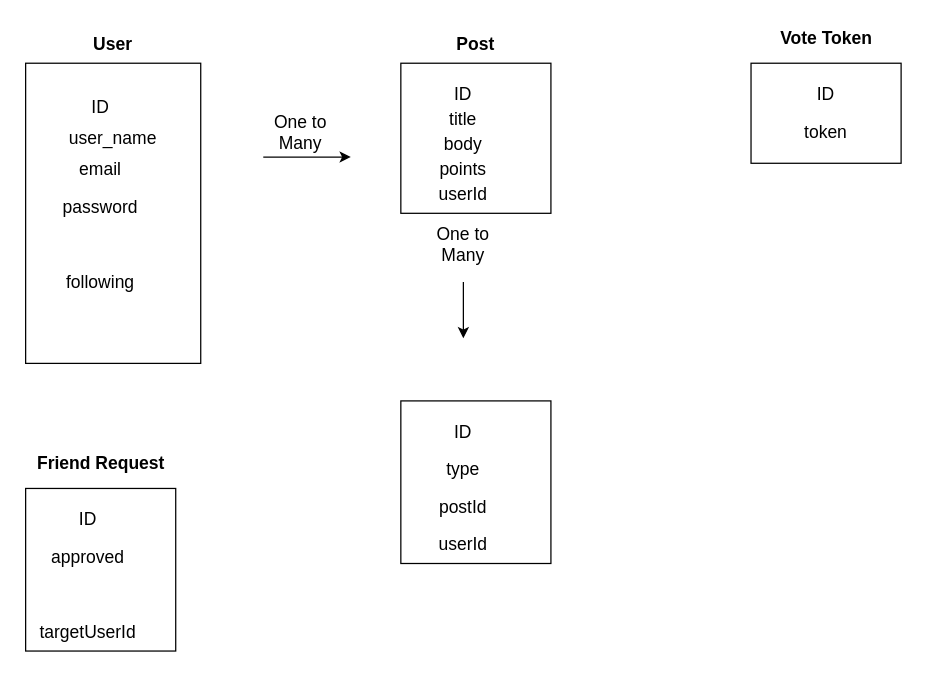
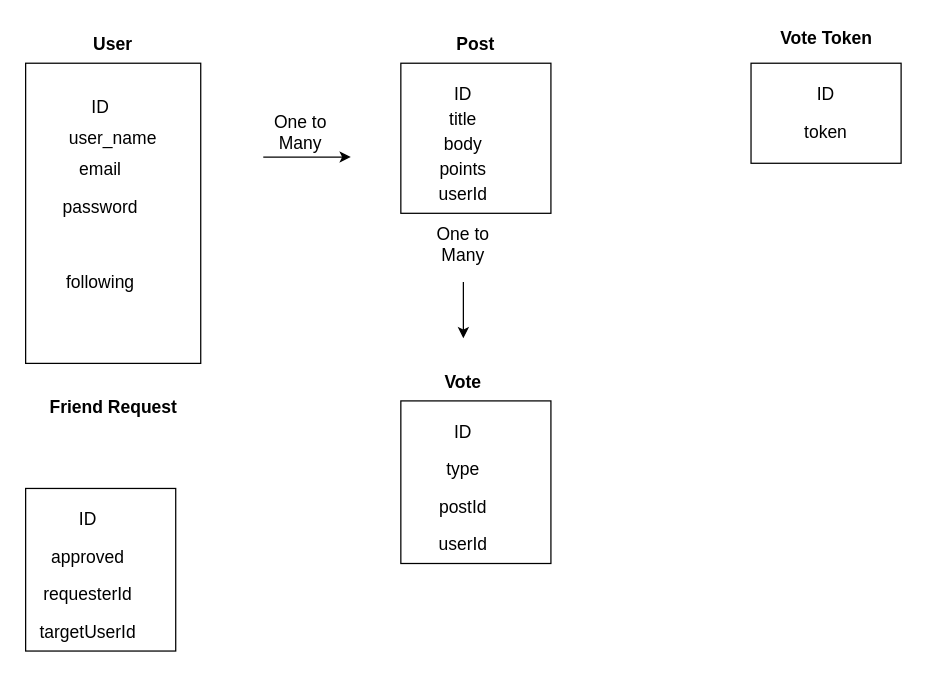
node "Vote": added
node "Friend Request": moved (101, 463) -> (113, 407)
node "requesterId": added
